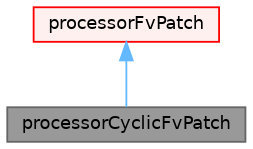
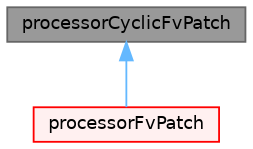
edge "processorCyclicFvPatch" -> "processorFvPatch": reversed
